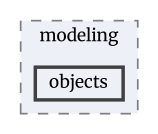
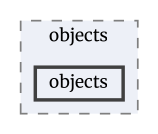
cluster "modeling": label "modeling" -> "objects"
